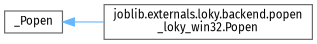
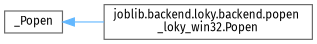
node "joblib.externals.loky.backend.popen _loky_win32.Popen": label "joblib.externals.loky.backend.popen _loky_win32.Popen" -> "joblib.backend.loky.backend.popen _loky_win32.Popen"
